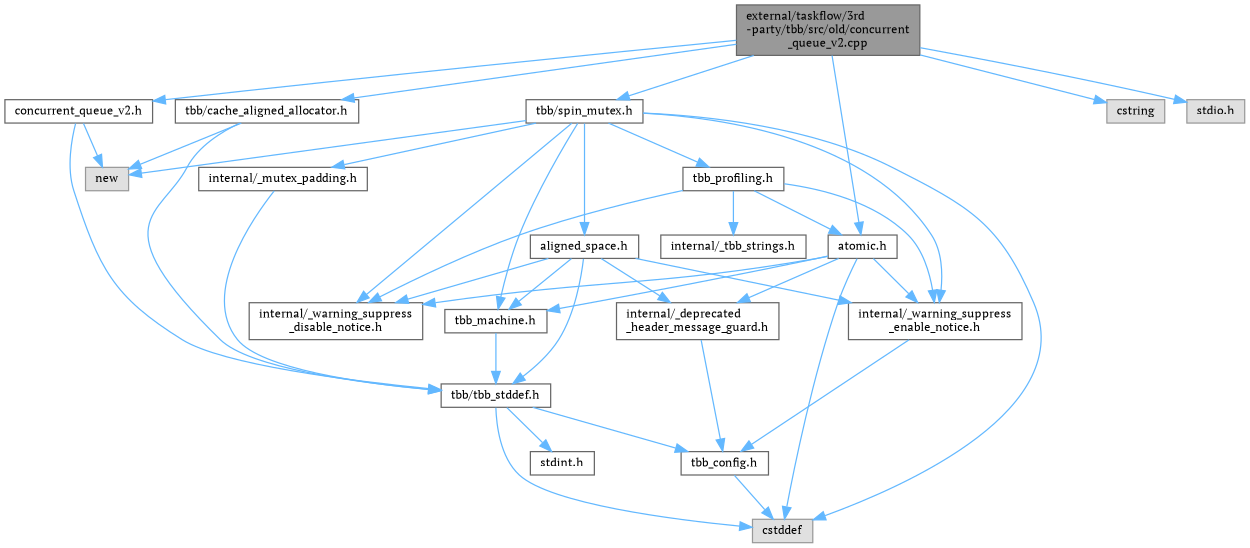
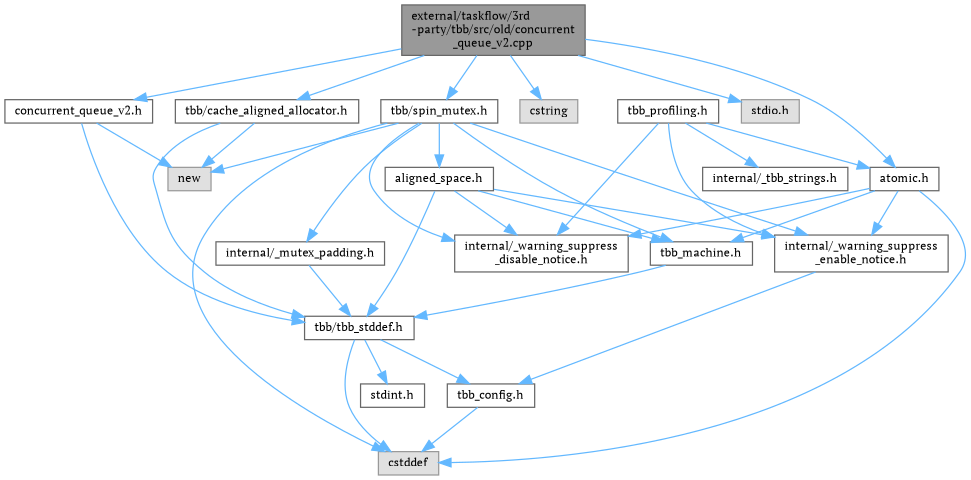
edge "tbb/spin_mutex.h" -> "tbb_profiling.h": removed
node "internal/_deprecated _header_message_guard.h": removed
